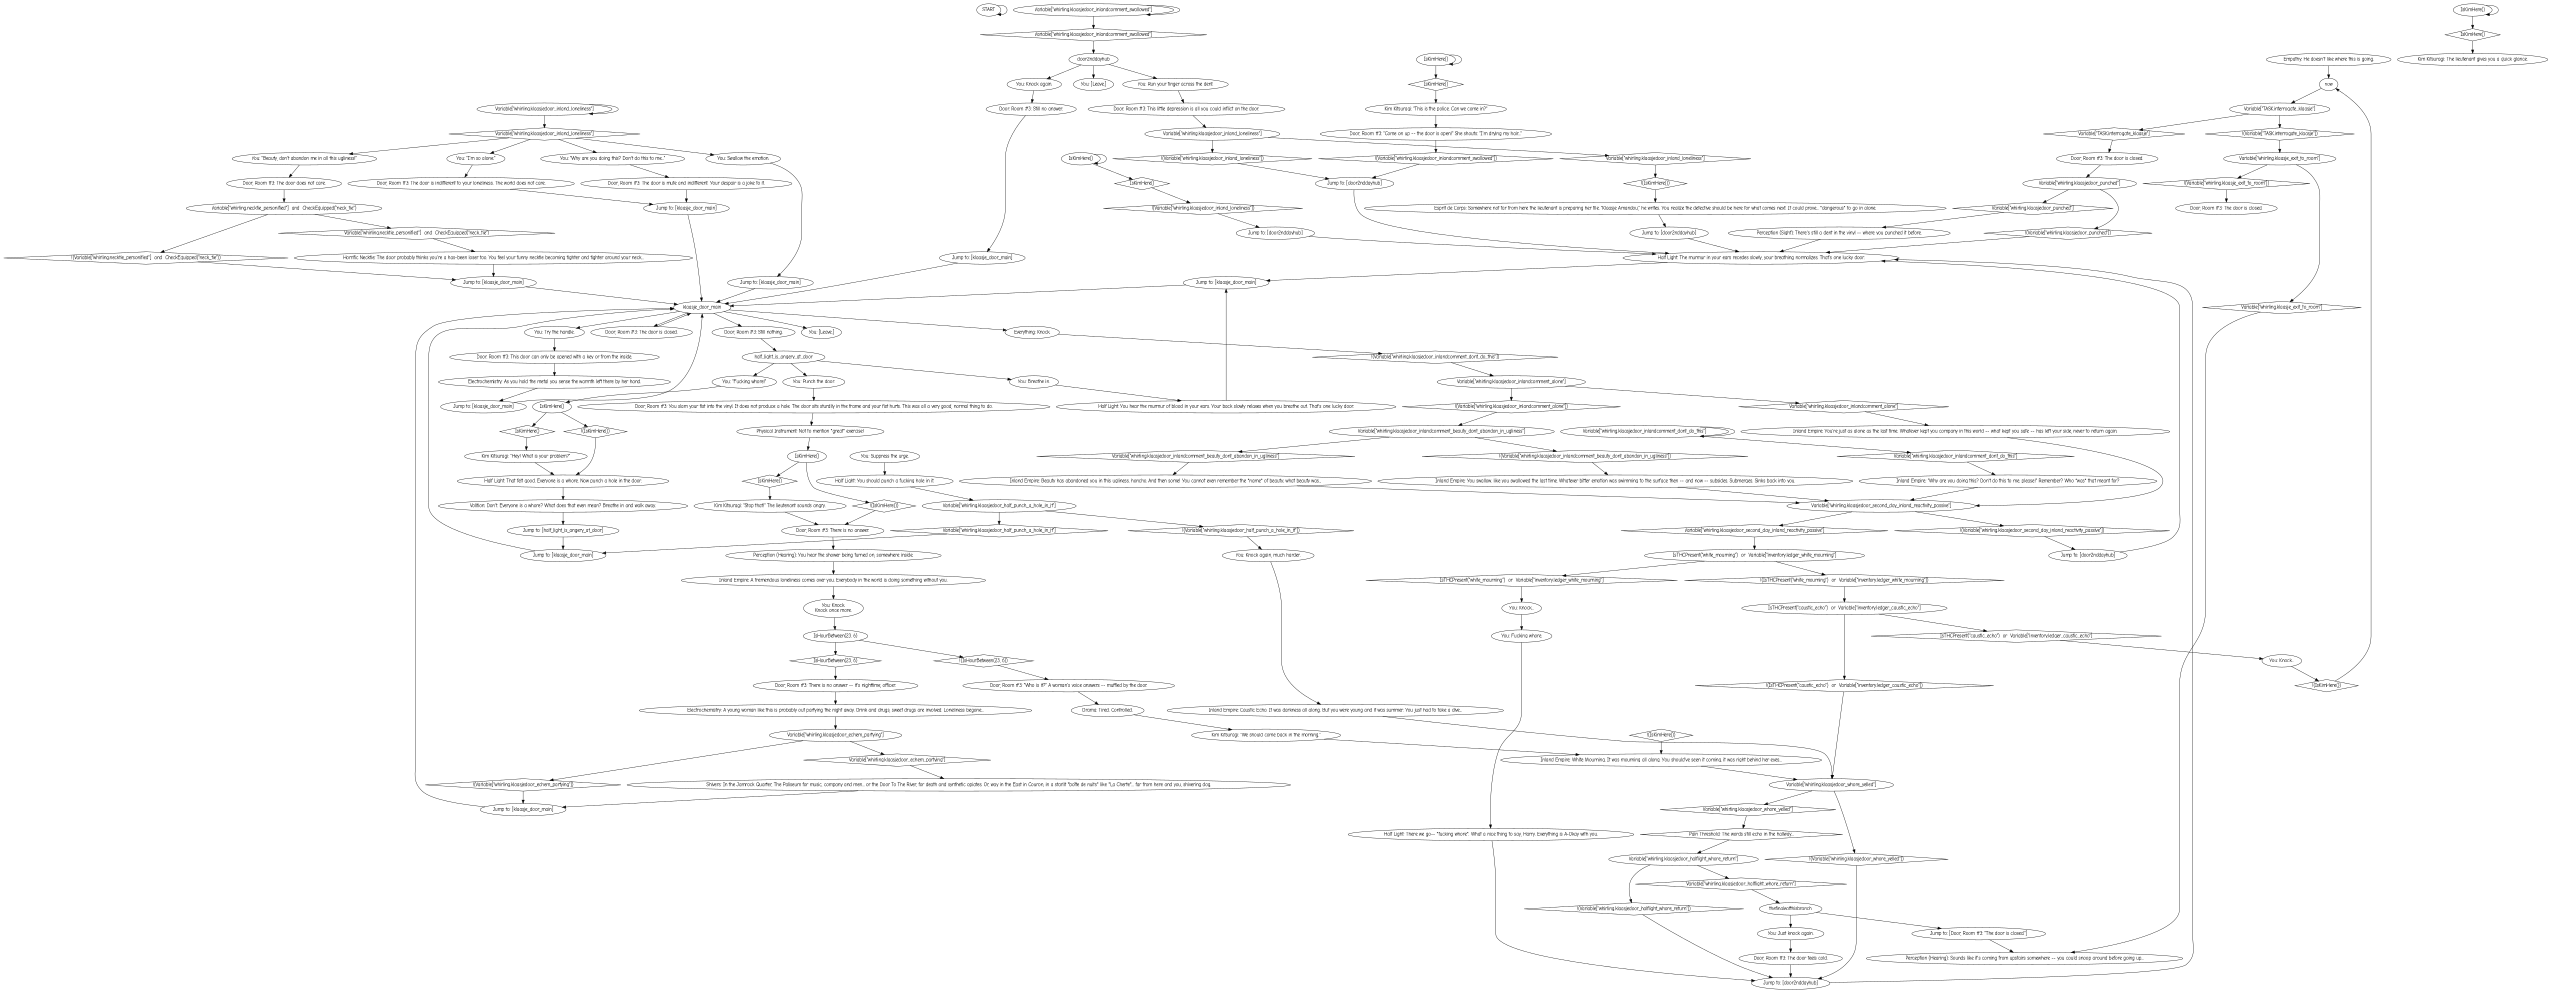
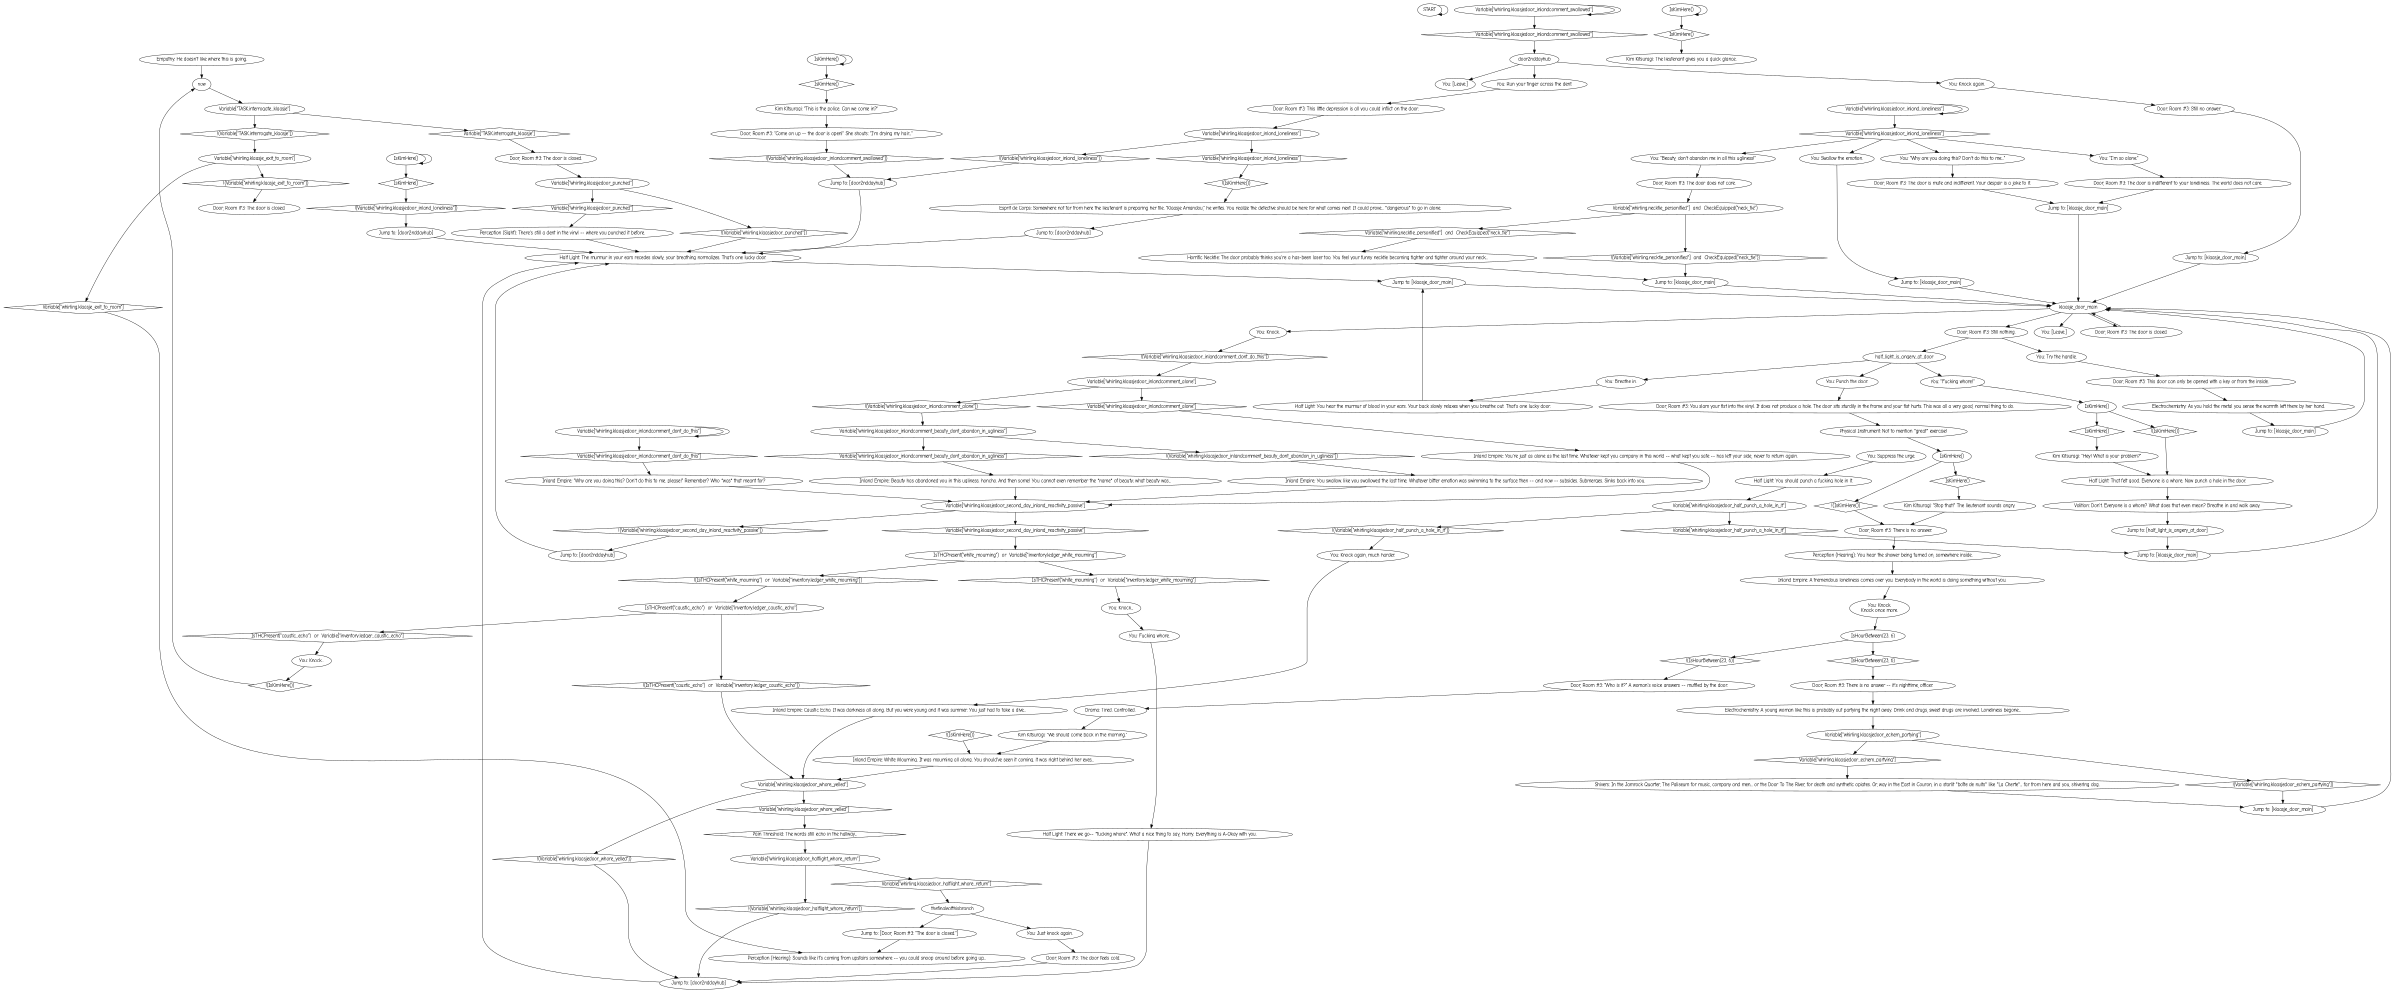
edge "klaasje_door_main" -> "You: Try the handle.": now "Door, Room #3: Still nothing." -> "You: Try the handle."
node "Everything: Knock.": label "Everything: Knock." -> "You: Knock."
